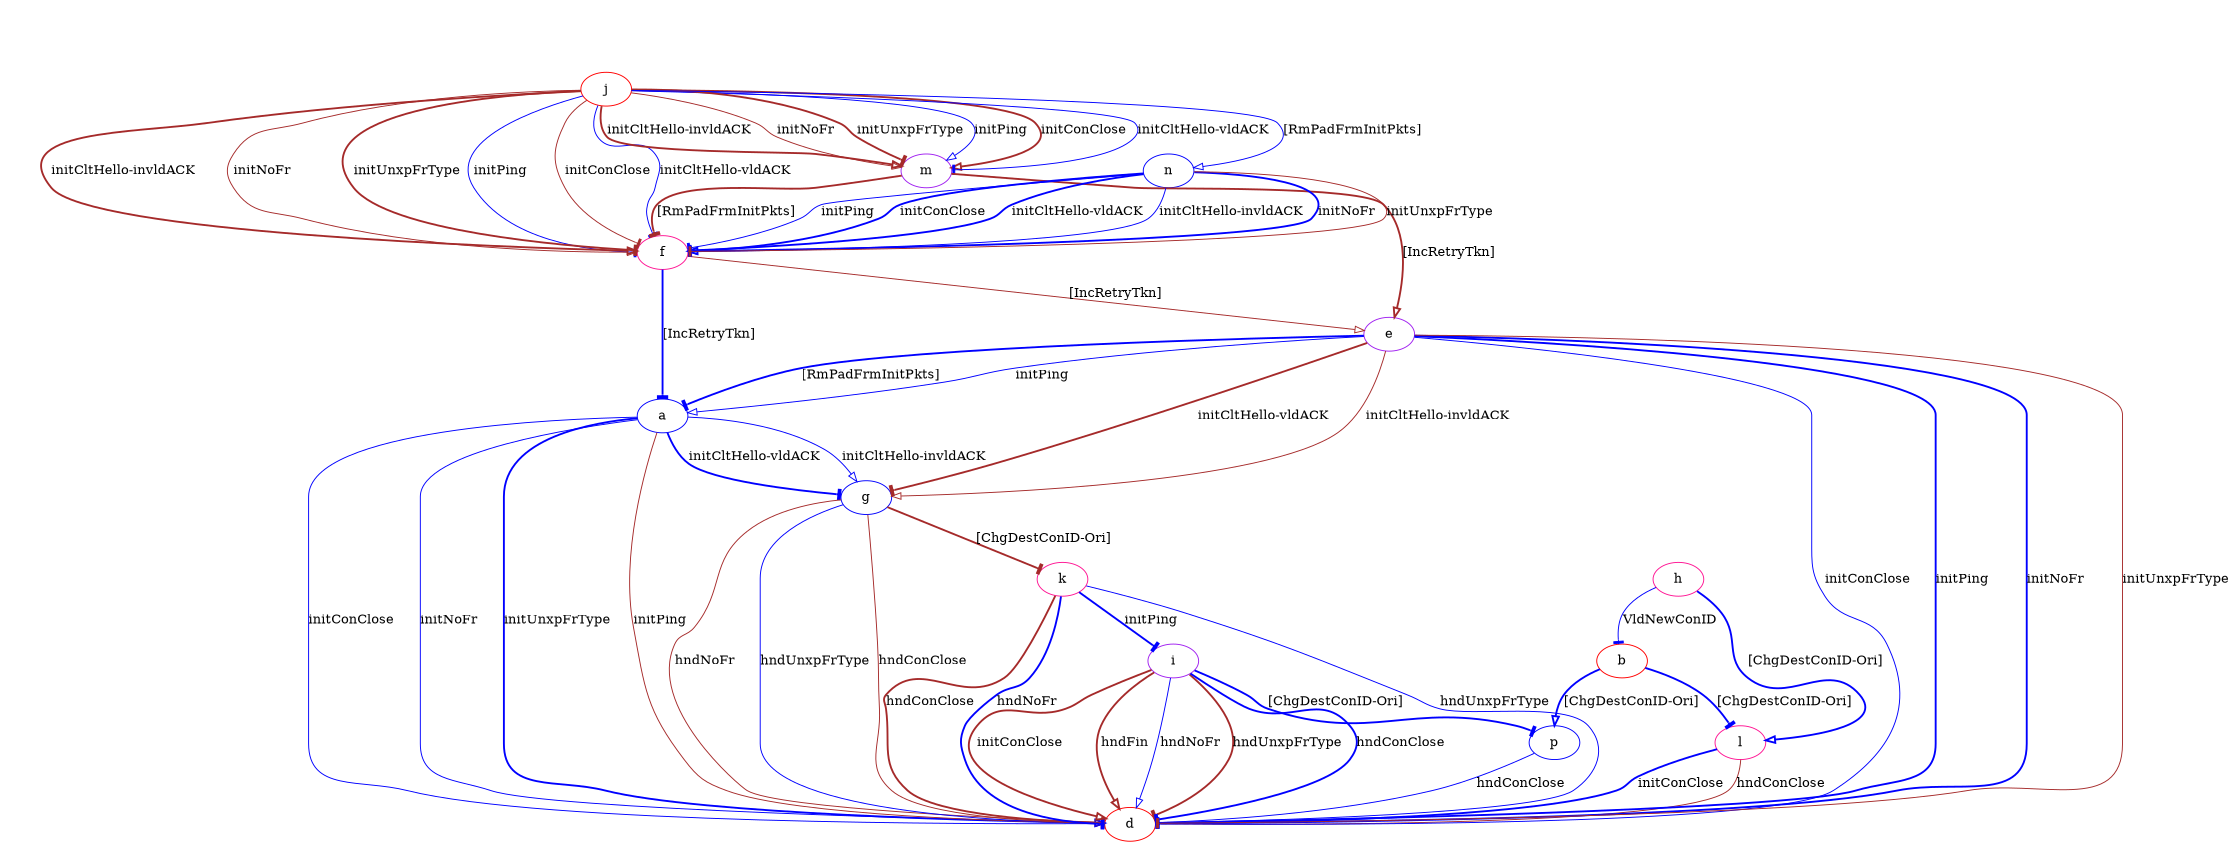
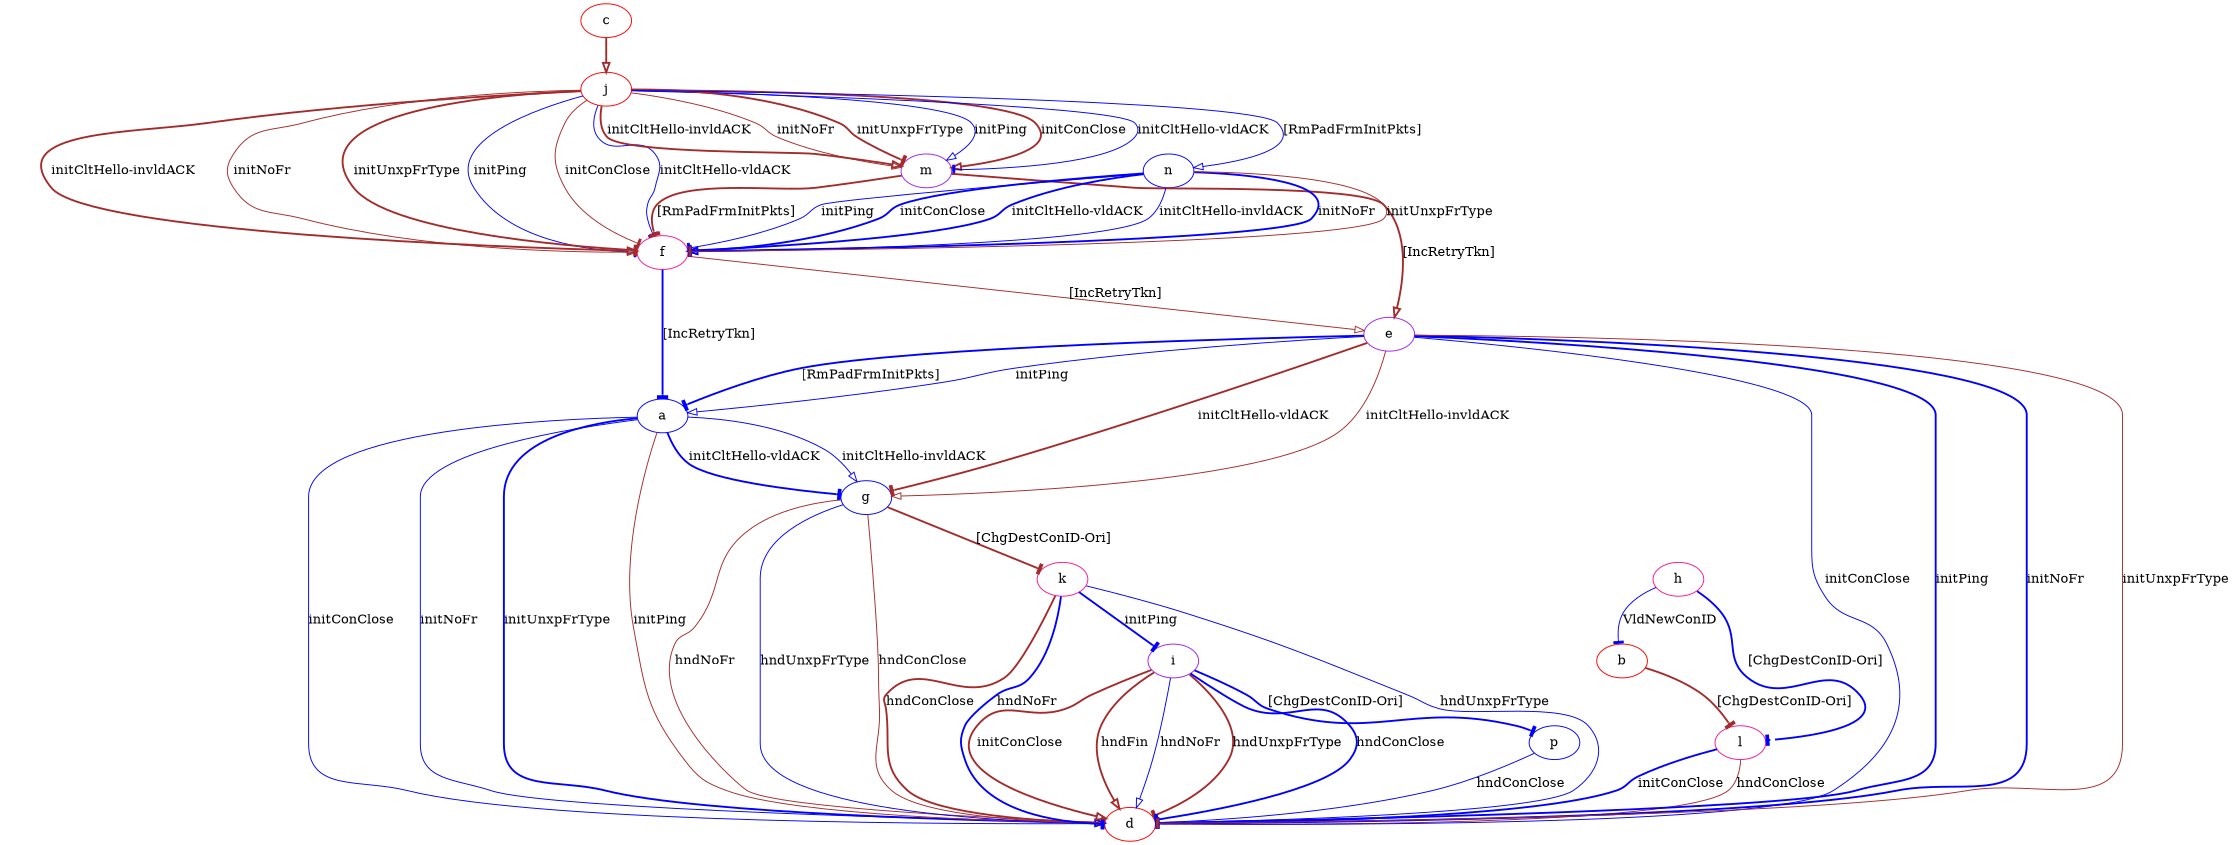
node "c": added
edge "h" -> "l": arrowhead onormal -> tee
edge "b" -> "p": removed, label "[ChgDestConID-Ori]"
edge "b" -> "l": color blue -> brown
